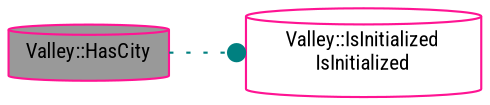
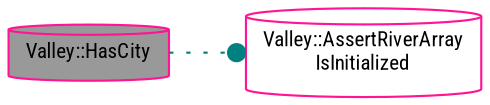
node "Valley::IsInitialized IsInitialized": label "Valley::IsInitialized IsInitialized" -> "Valley::AssertRiverArray IsInitialized"
